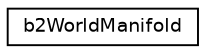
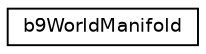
node "b2WorldManifold": label "b2WorldManifold" -> "b9WorldManifold"
